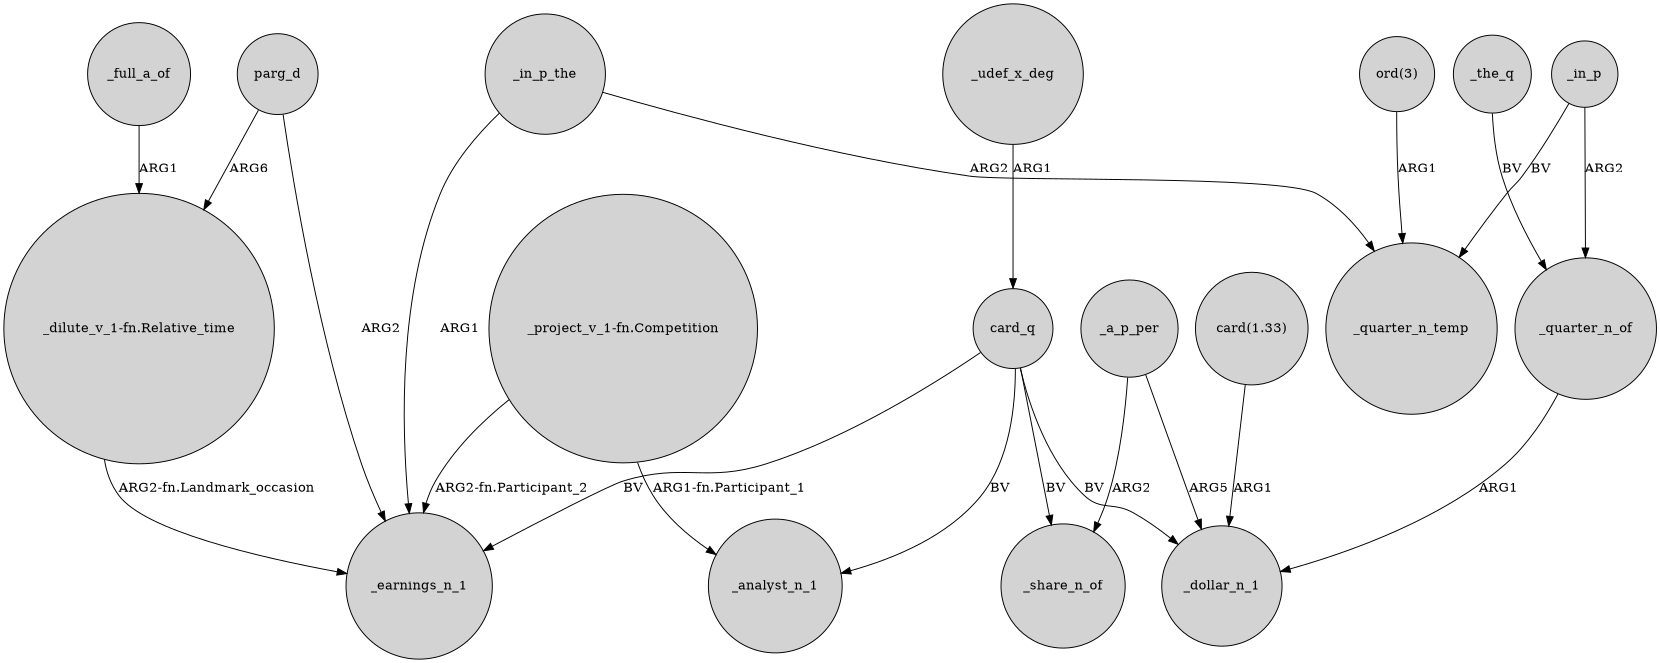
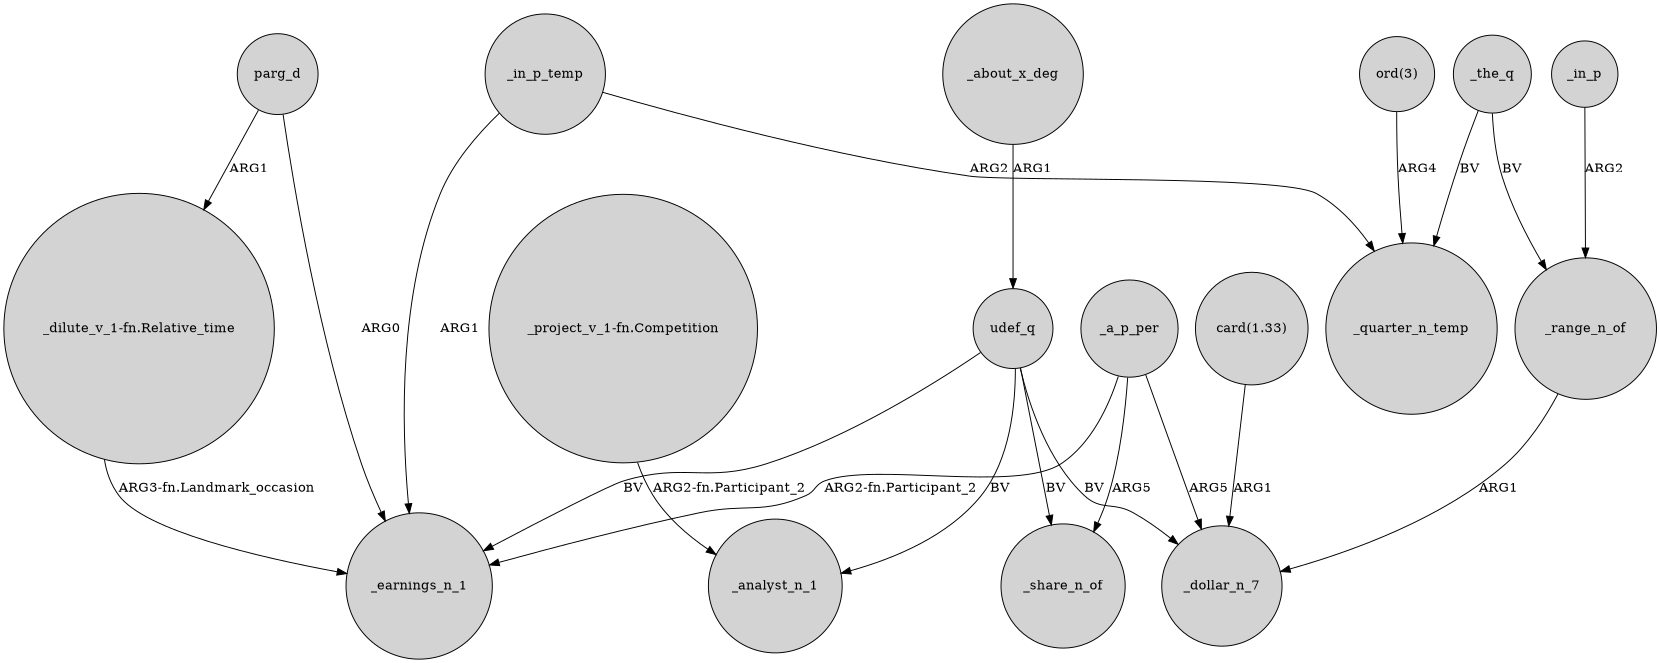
node "_full_a_of": removed
node "_in_p_the": label "_in_p_the" -> "_in_p_temp"
node "_udef_x_deg": label "_udef_x_deg" -> "_about_x_deg"
edge "parg_d" -> "_dilute_v_1-fn.Relative_time": label "ARG6" -> "ARG1"
edge "ord(3)" -> "_quarter_n_temp": label "ARG1" -> "ARG4"
edge "_in_p" -> "_quarter_n_temp": now "_the_q" -> "_quarter_n_temp"
edge "parg_d" -> "_earnings_n_1": label "ARG2" -> "ARG0"
node "card_q": label "card_q" -> "udef_q"
node "_quarter_n_of": label "_quarter_n_of" -> "_range_n_of"
edge "_project_v_1-fn.Competition" -> "_earnings_n_1": now "_a_p_per" -> "_earnings_n_1"
edge "_dilute_v_1-fn.Relative_time" -> "_earnings_n_1": label "ARG2-fn.Landmark_occasion" -> "ARG3-fn.Landmark_occasion"
edge "_project_v_1-fn.Competition" -> "_analyst_n_1": label "ARG1-fn.Participant_1" -> "ARG2-fn.Participant_2"
edge "_a_p_per" -> "_share_n_of": label "ARG2" -> "ARG5"
node "_dollar_n_1": label "_dollar_n_1" -> "_dollar_n_7"
